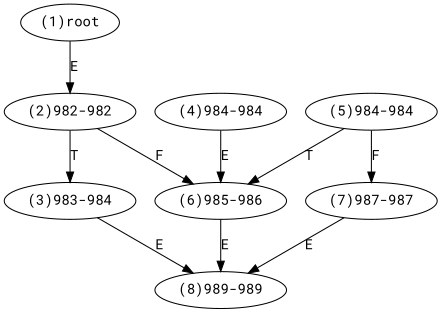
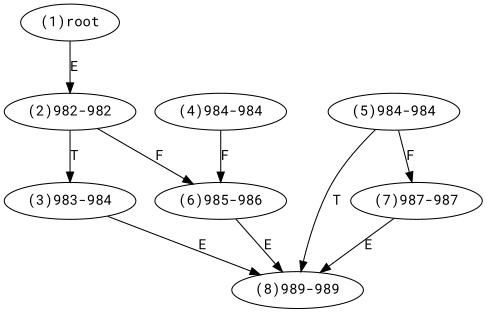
edge "(5)984-984" -> "(6)985-986": now "(5)984-984" -> "(8)989-989"
edge "(4)984-984" -> "(6)985-986": label "E" -> "F"
